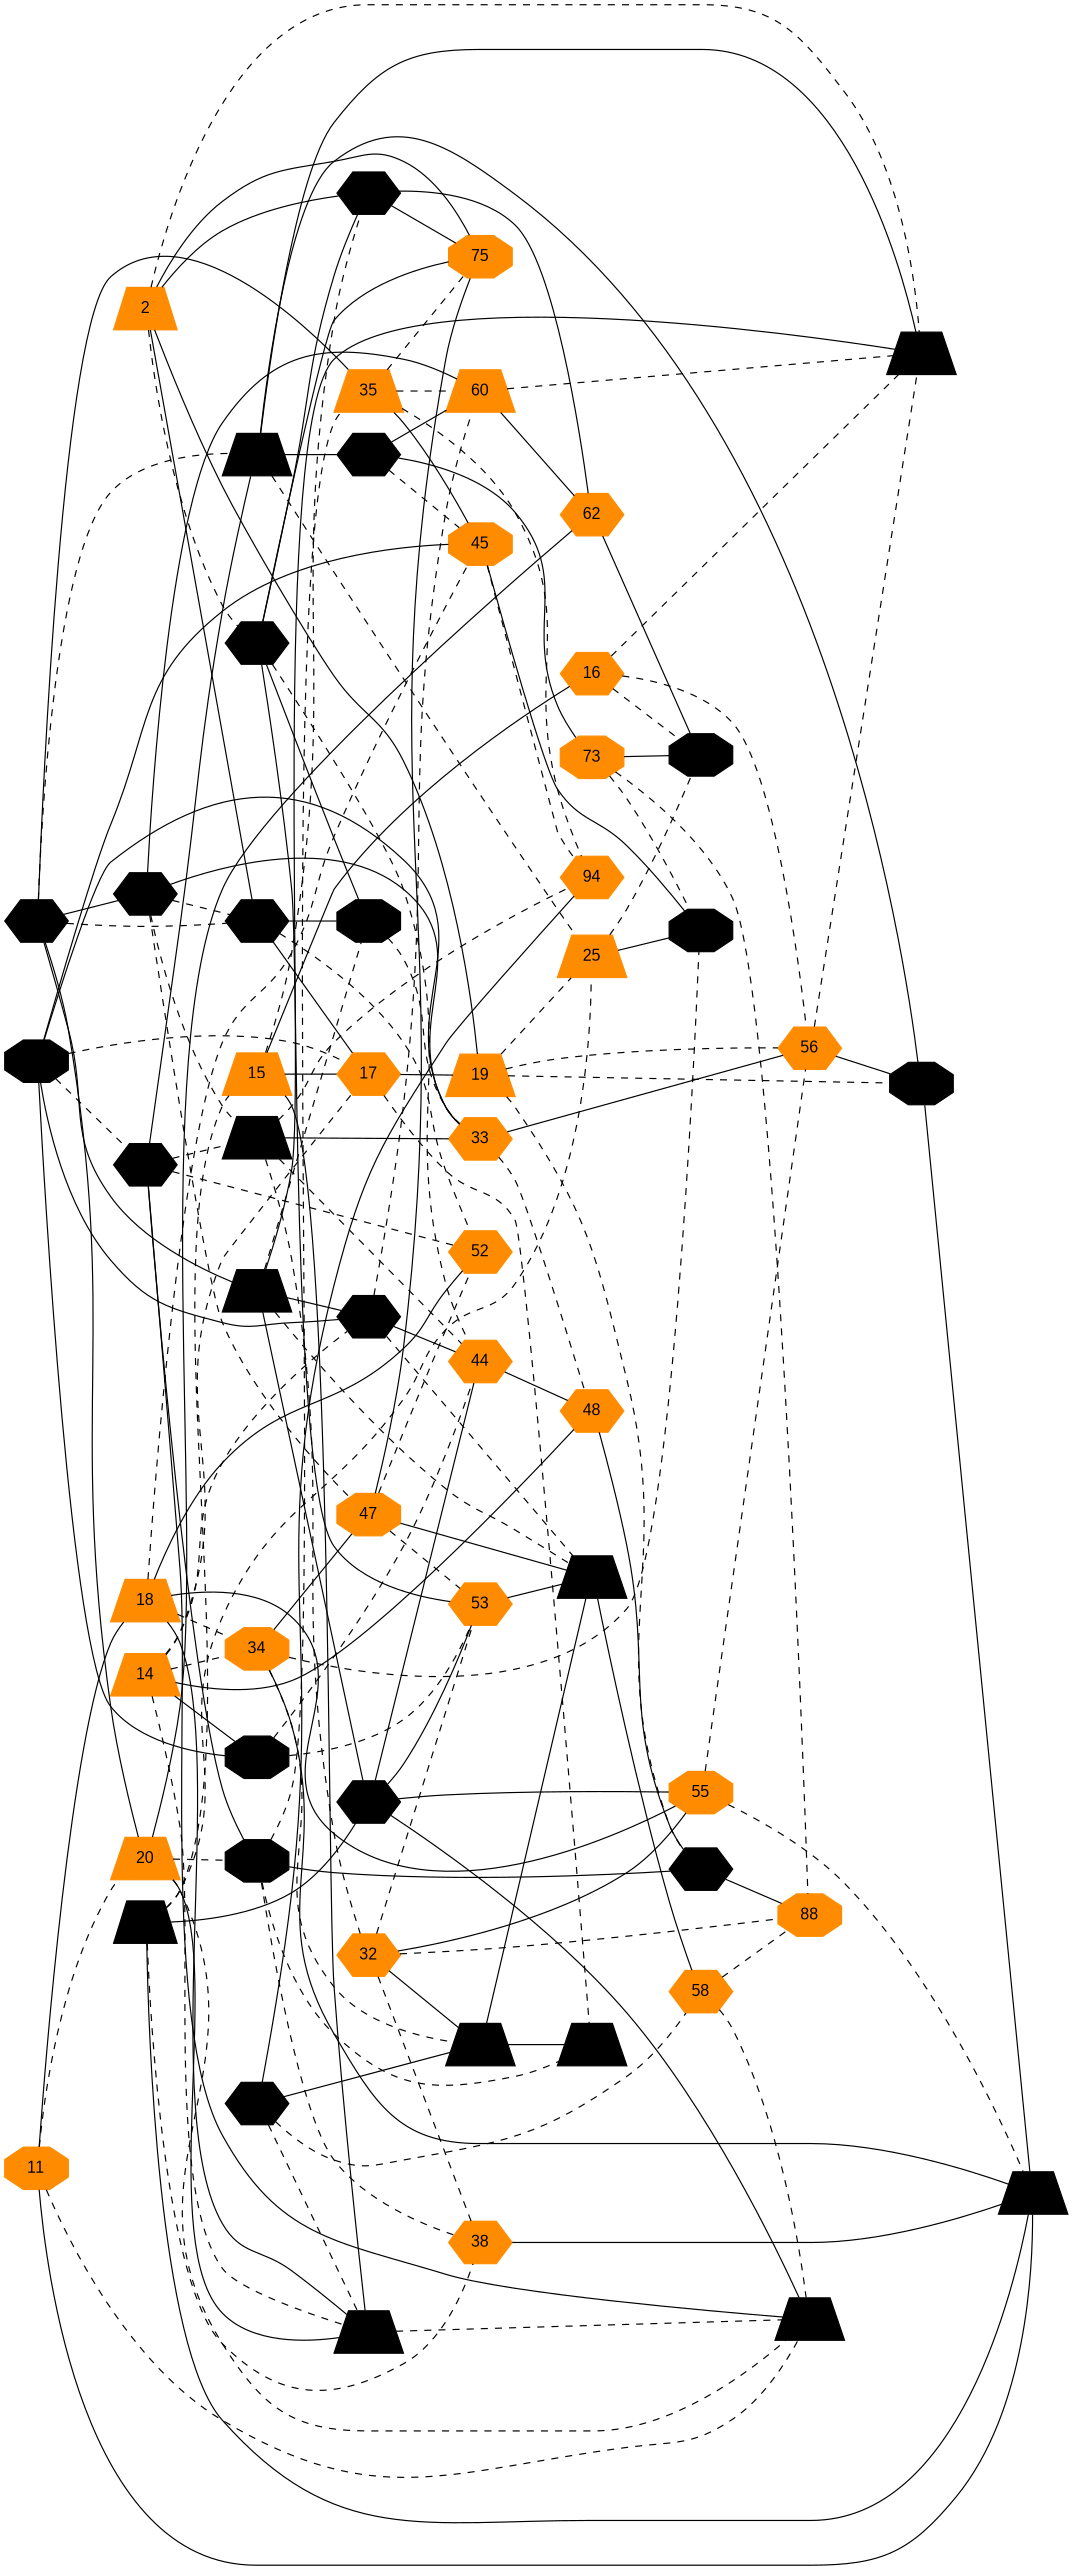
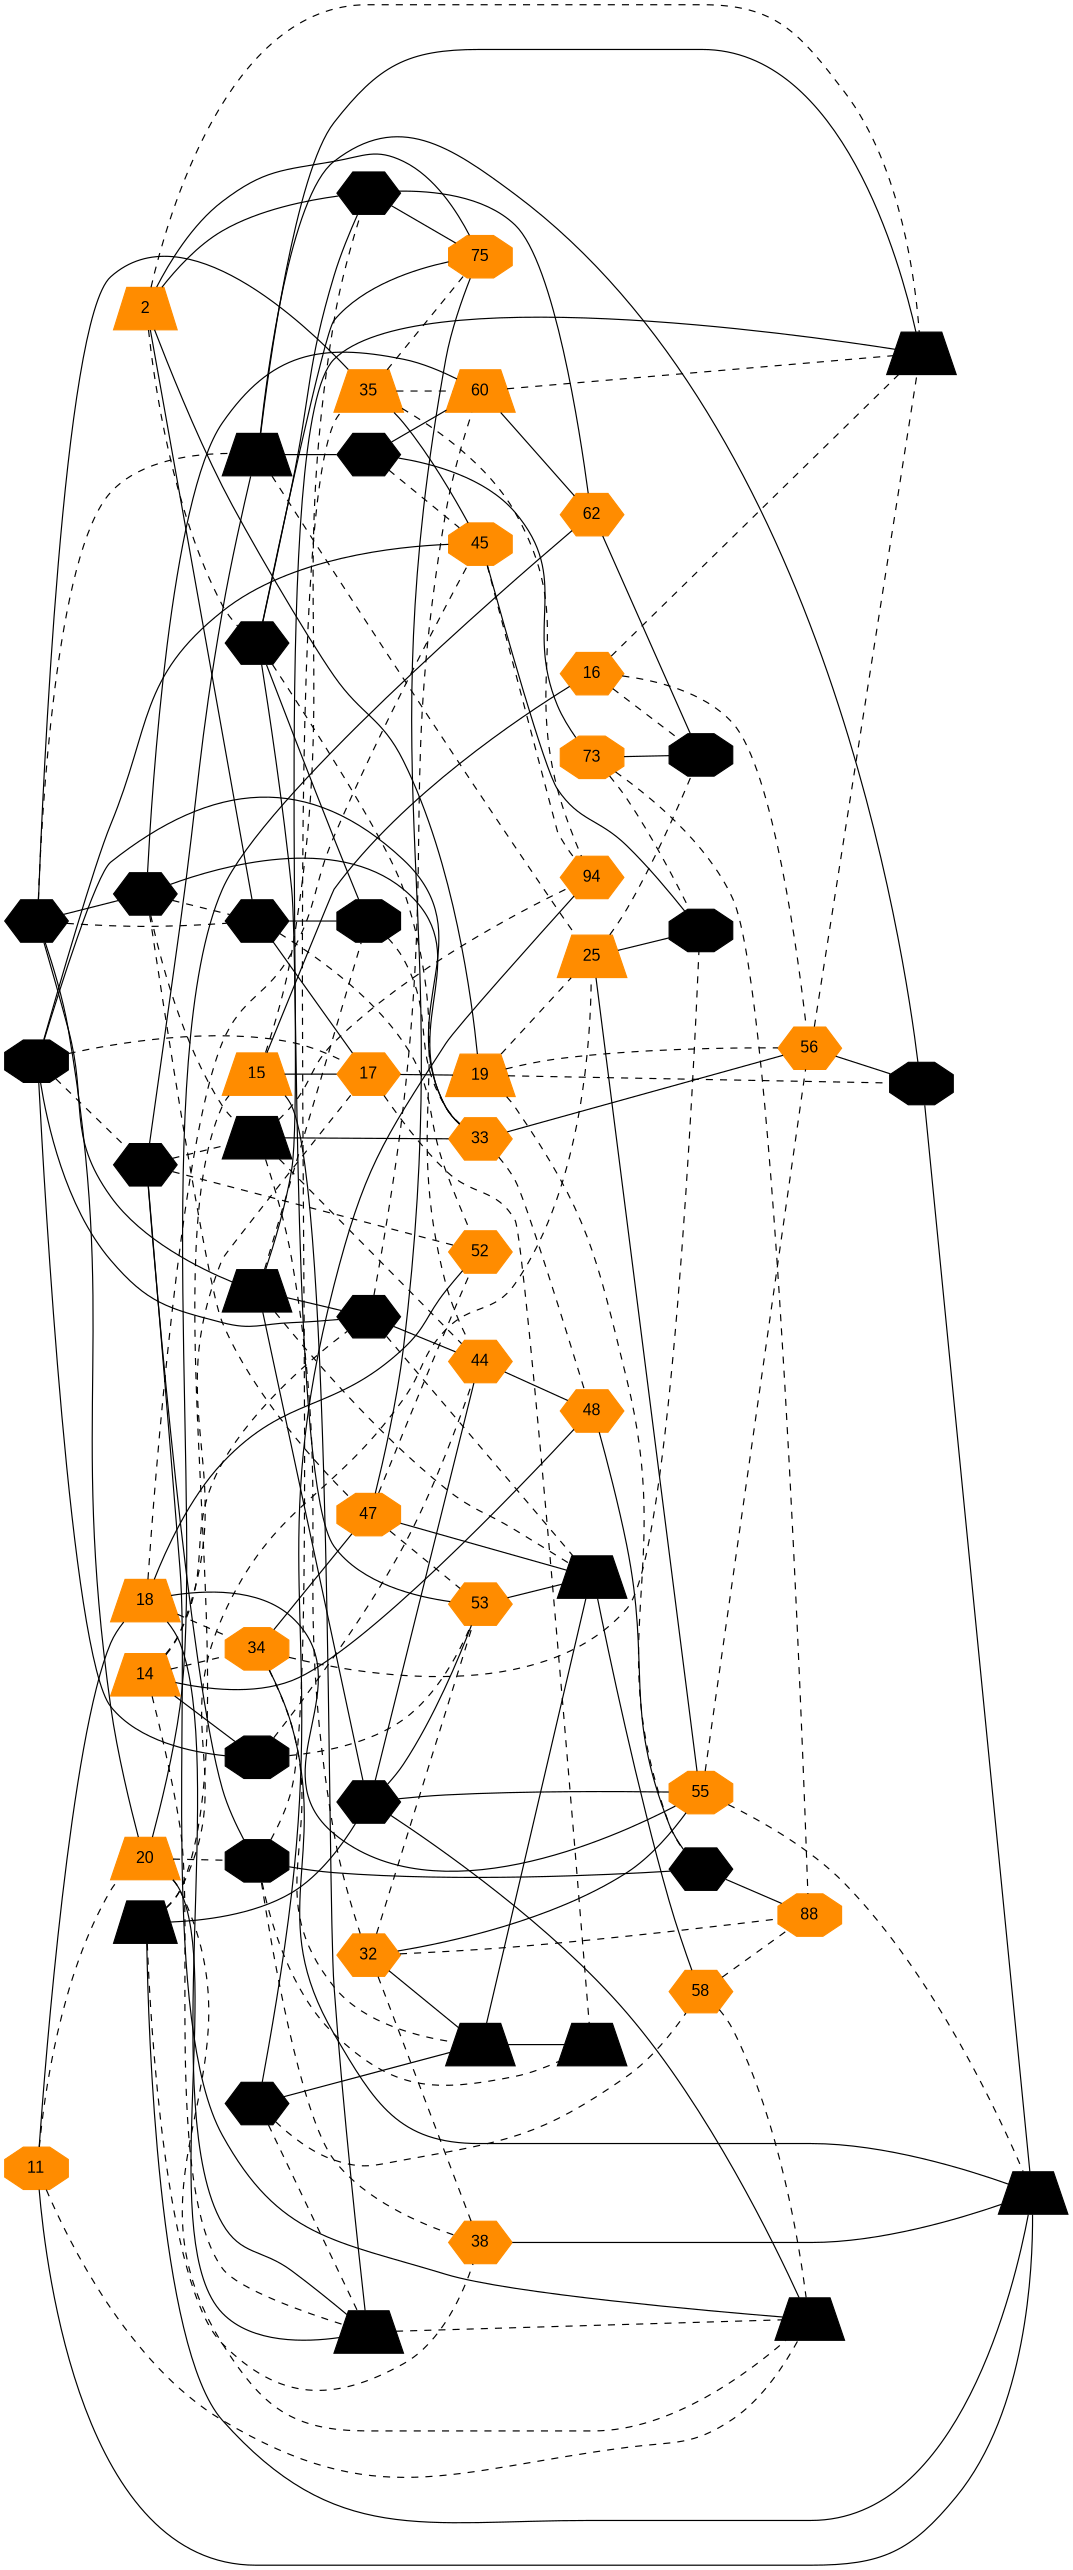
edge "25" -- "55": added
